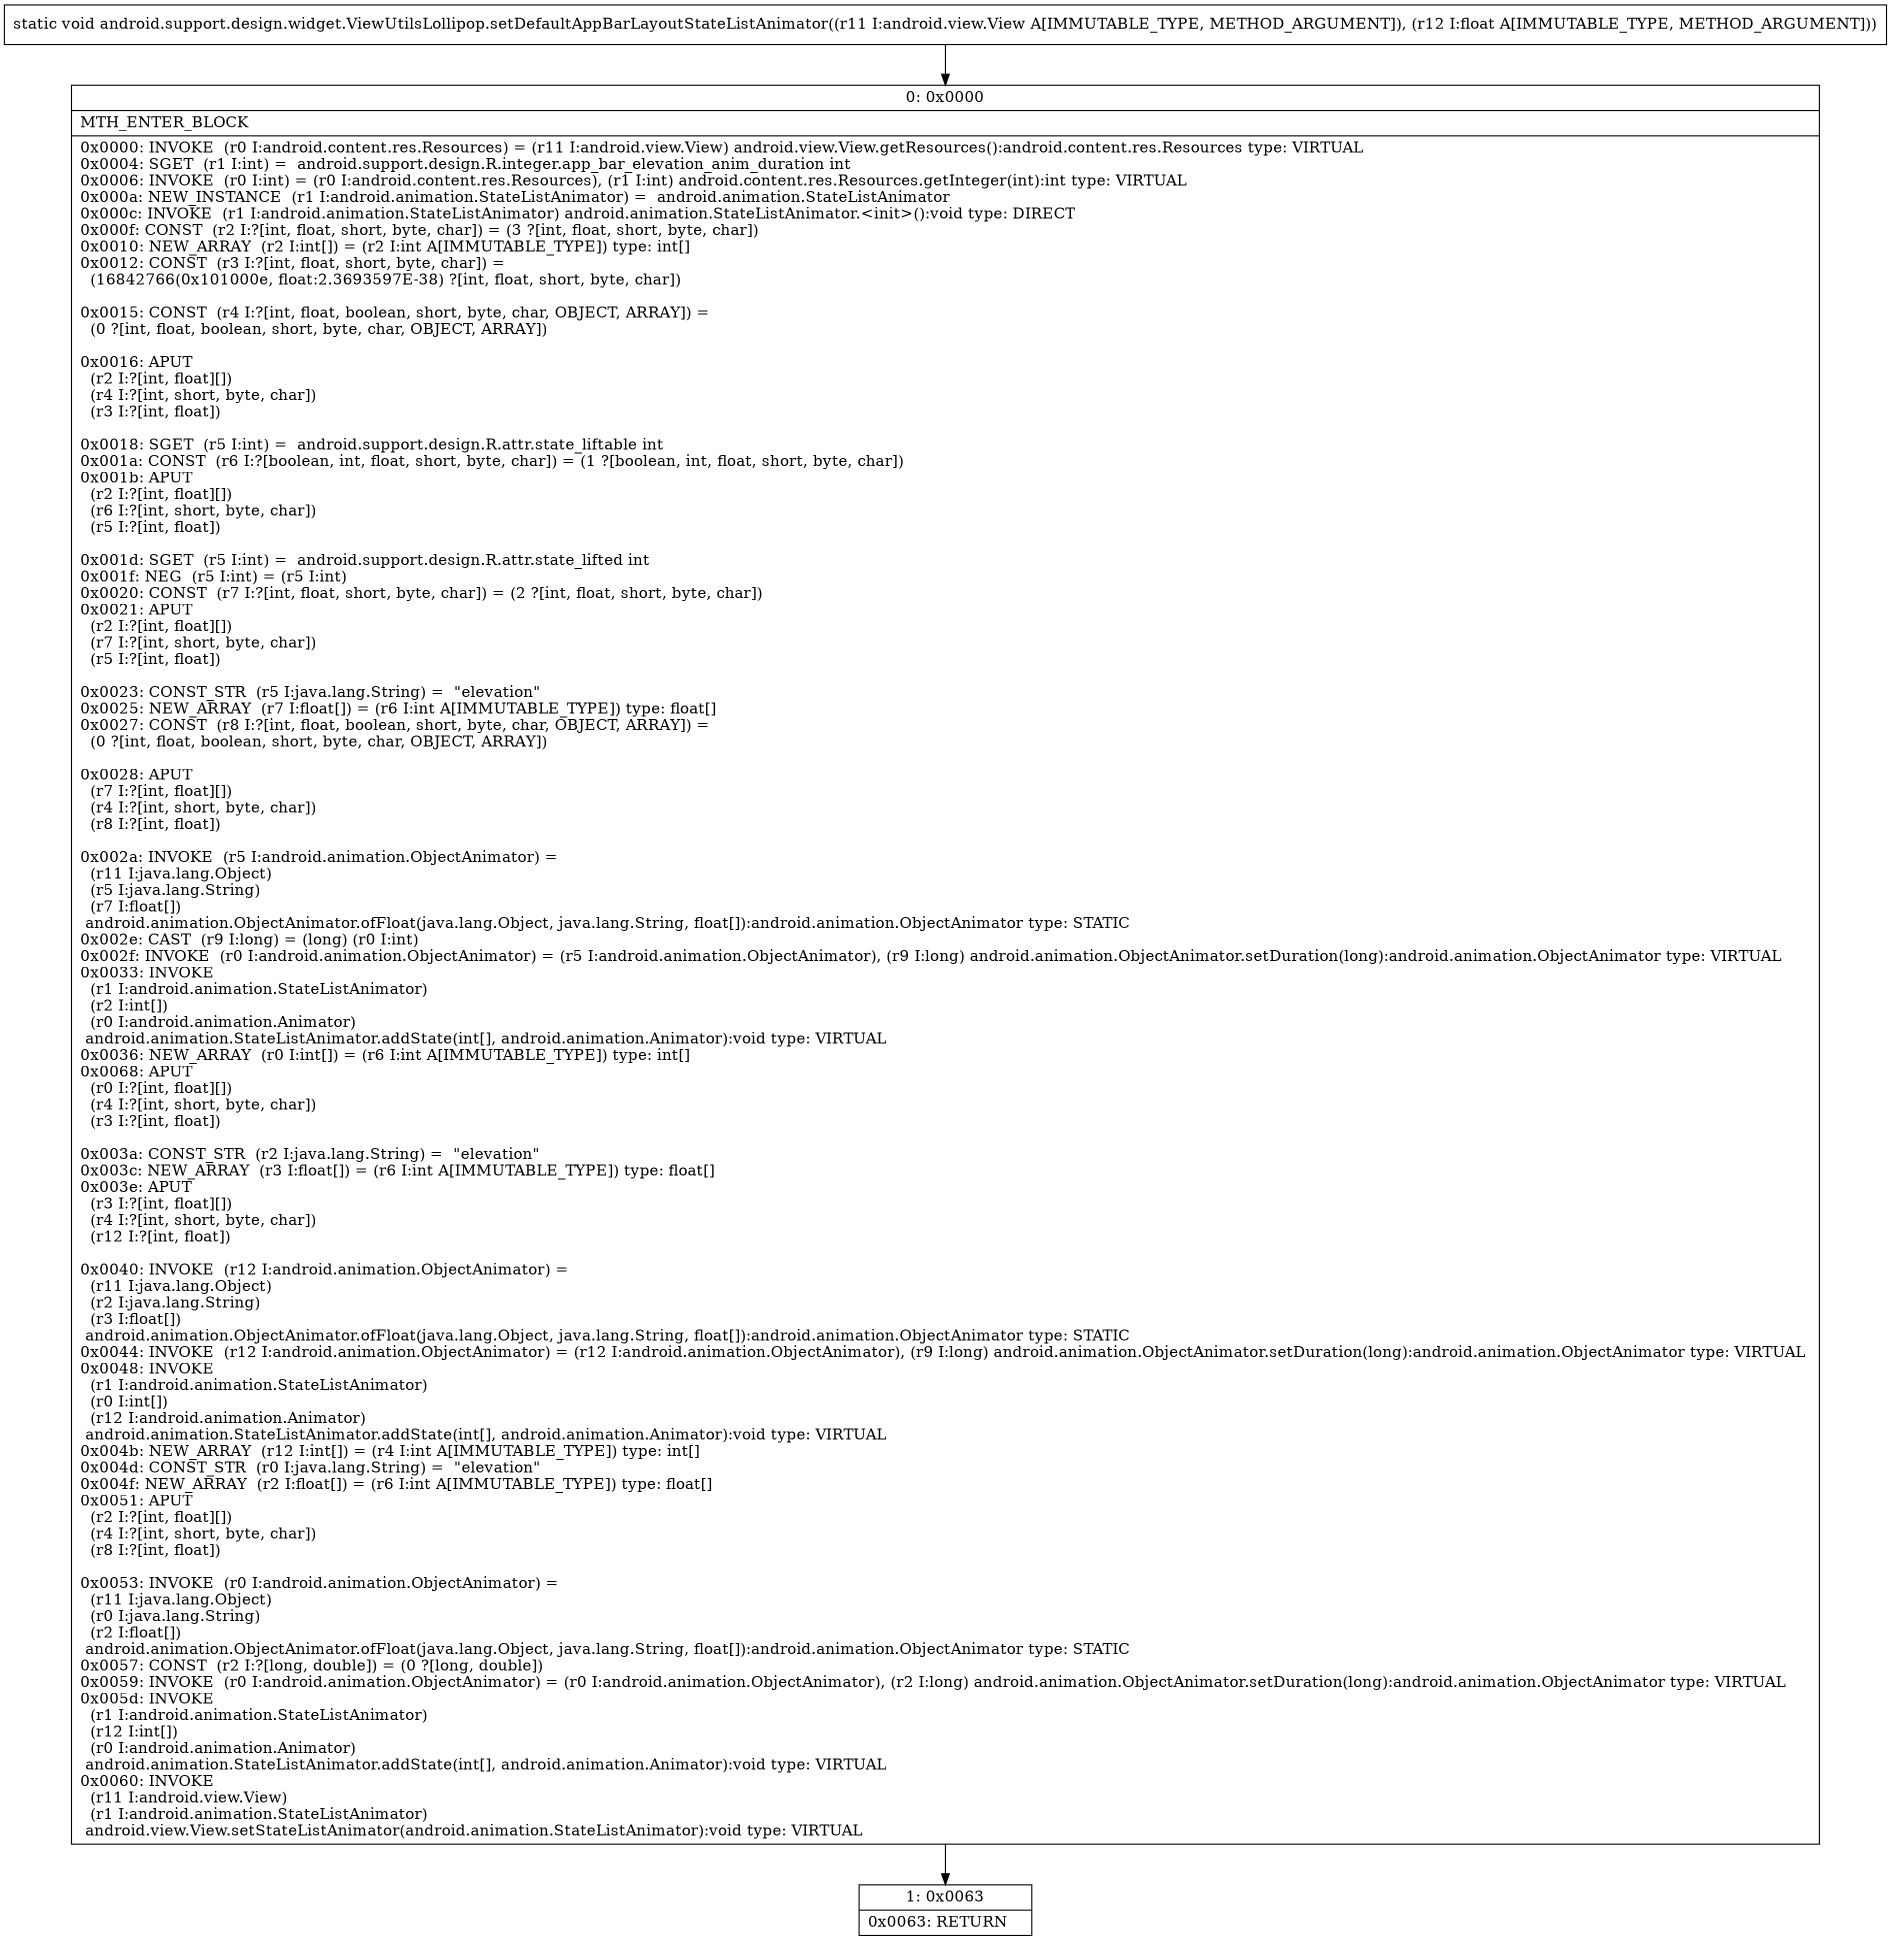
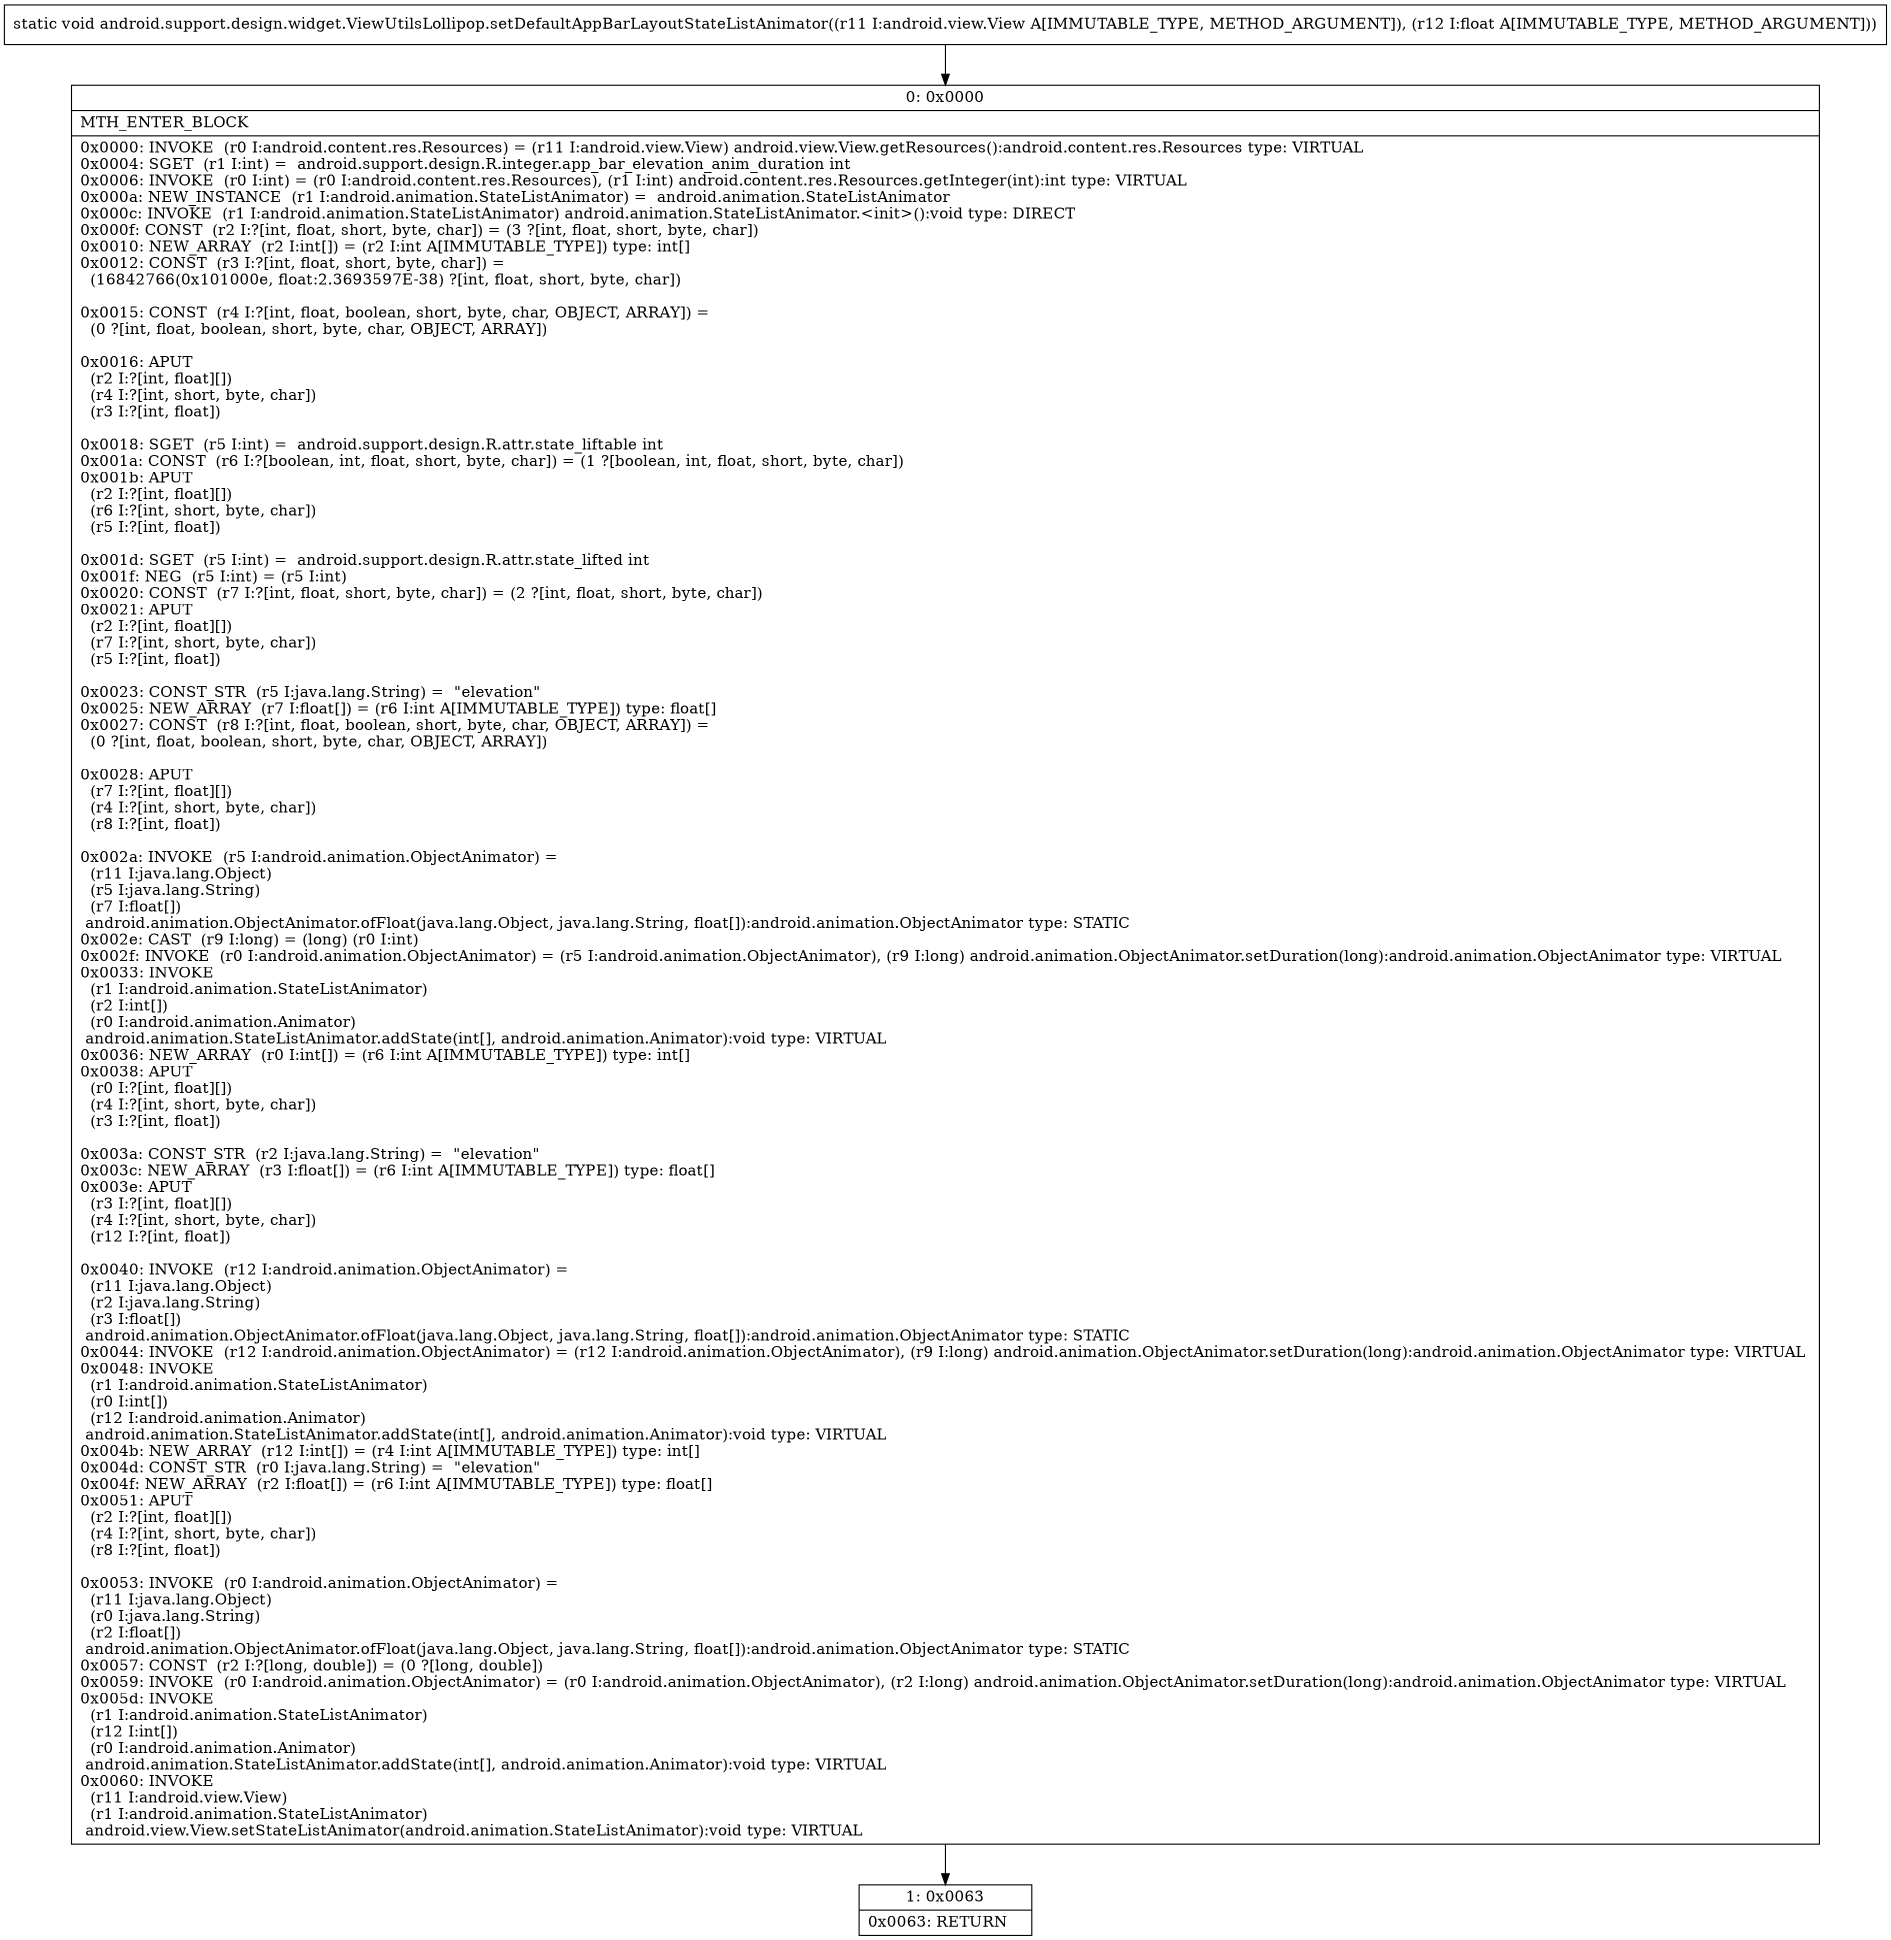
node "0: 0x0000": text "0x0068: APUT" -> "0x0038: APUT"
